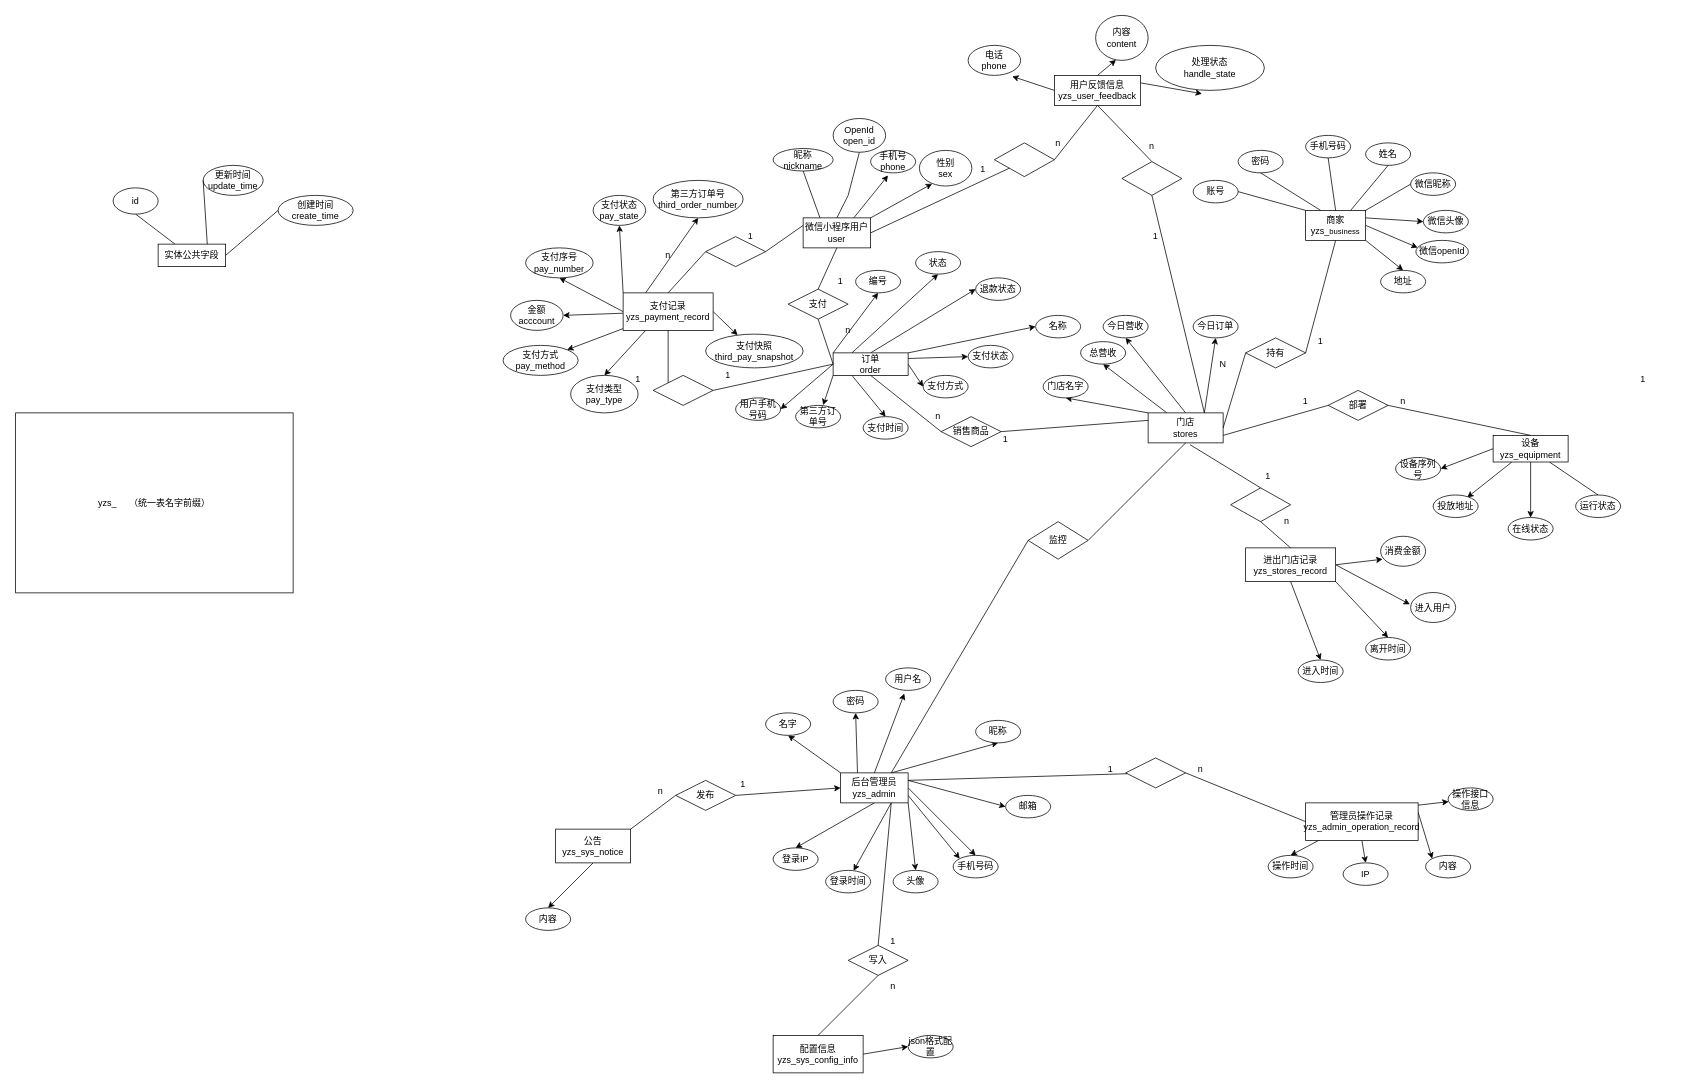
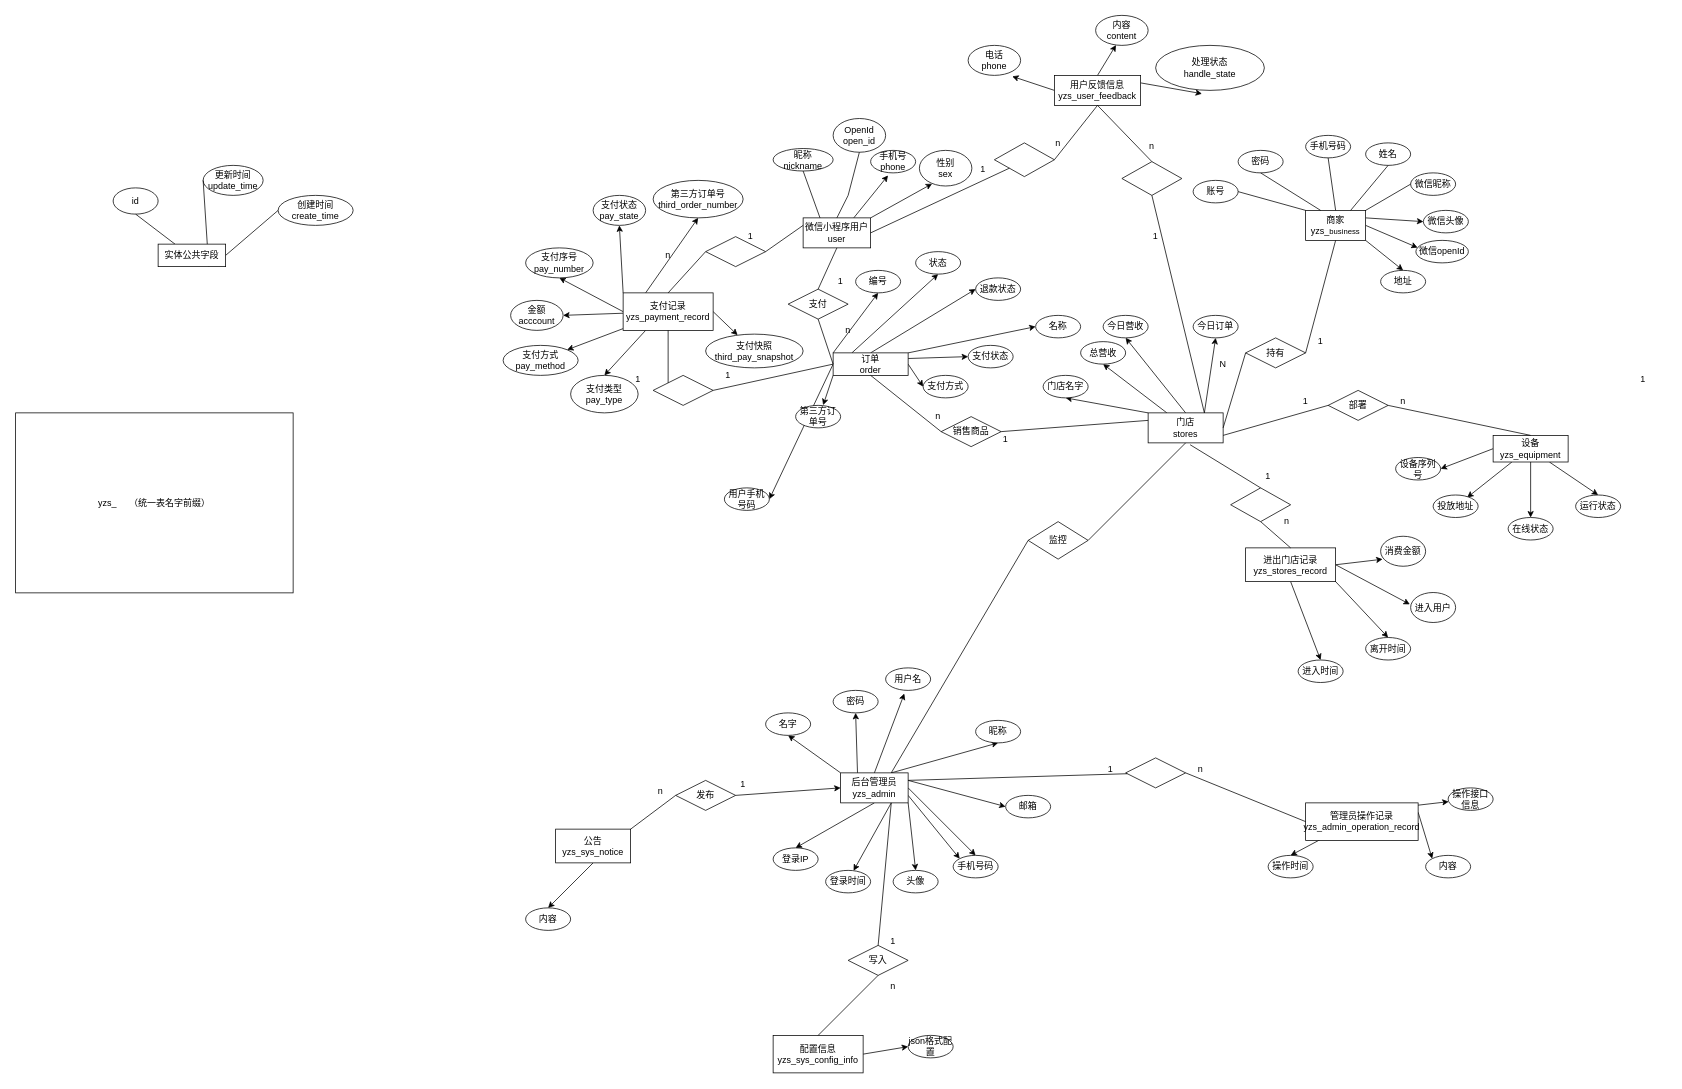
node "内容 content": size 53x45 -> 53x30
edge "订单 order" -> "支付时间": removed
node "用户手机号码": moved (758, 409) -> (747, 499)
node "支付时间": removed
edge "设备 yzs_equipment" -- "运行状态": arrowhead none -> classic
edge "管理员操作记录 yzs_admin_operation_record" -> "IP": removed
node "IP": removed
